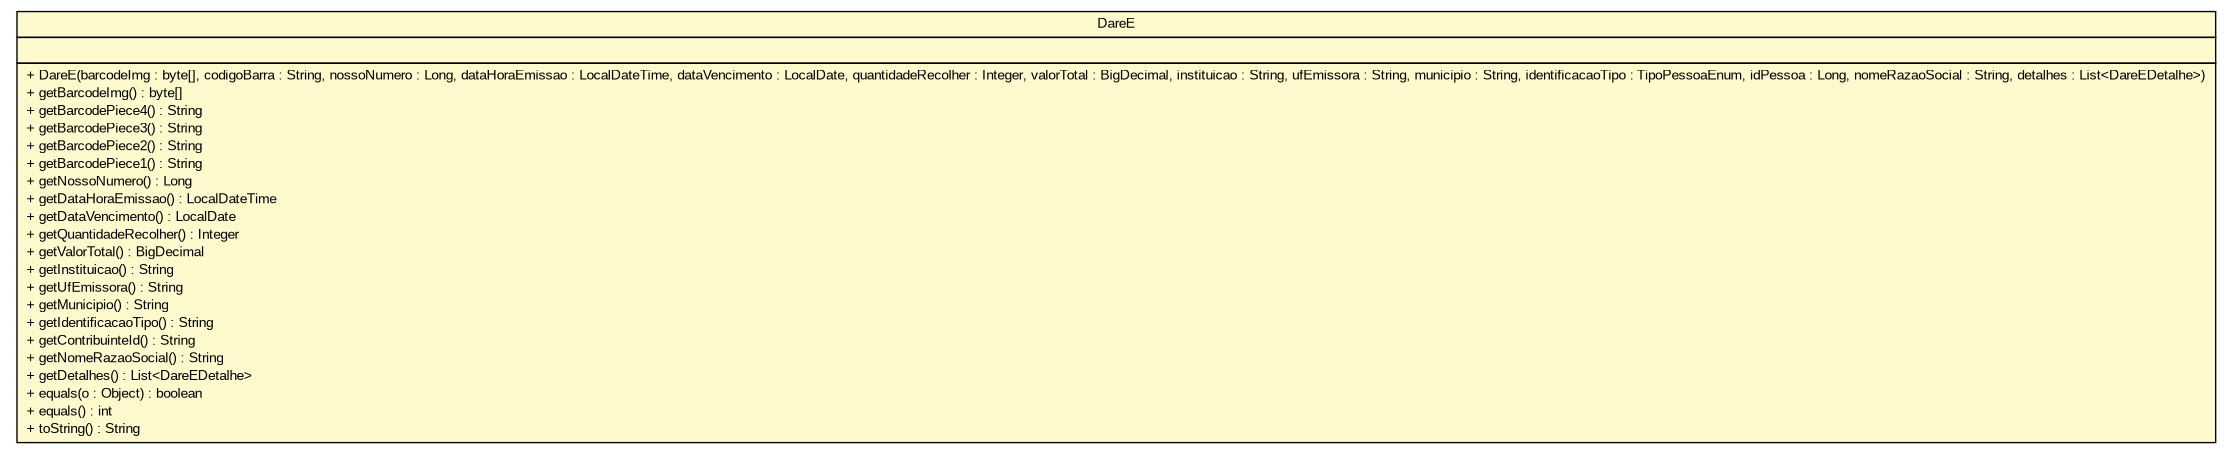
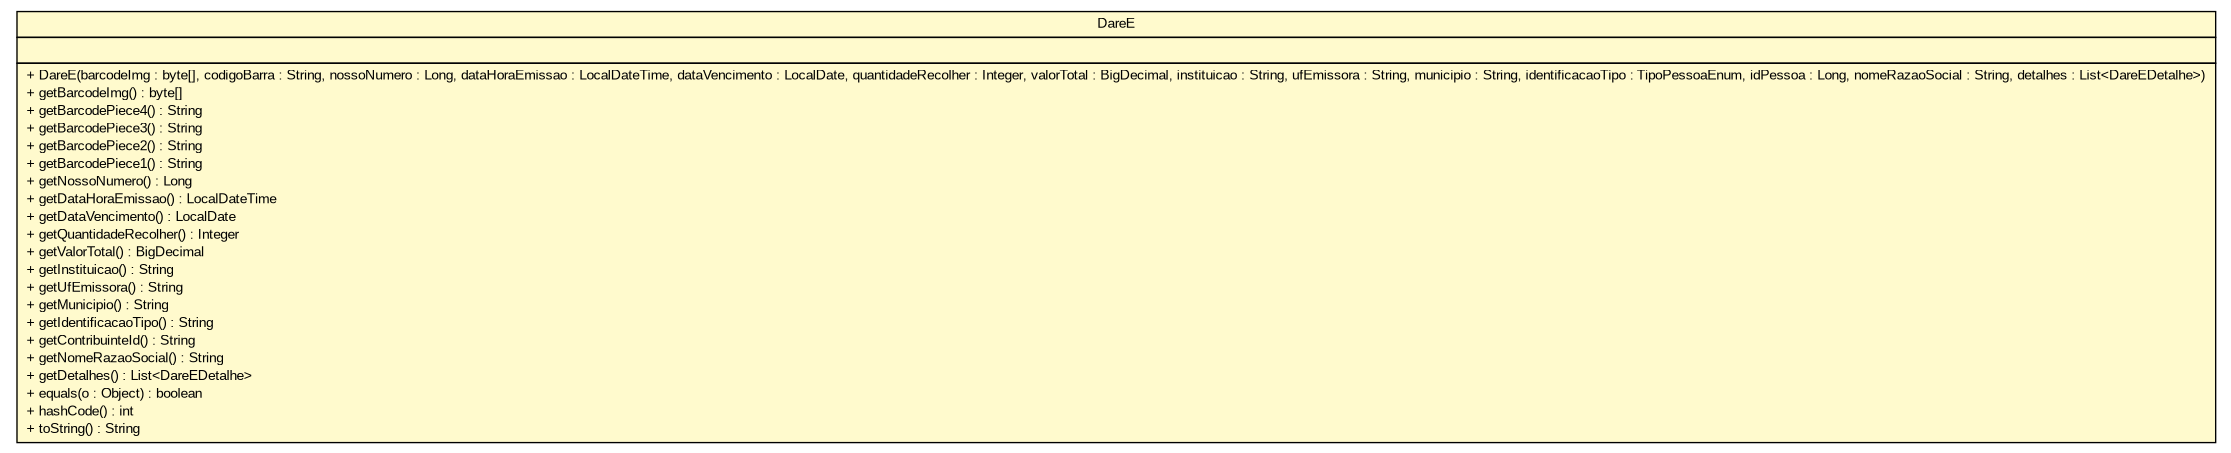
node "DareE": text "+ equals() : int" -> "+ hashCode() : int"
